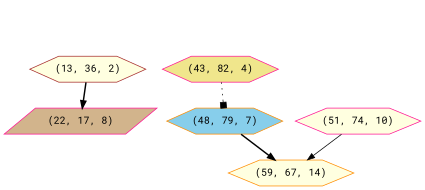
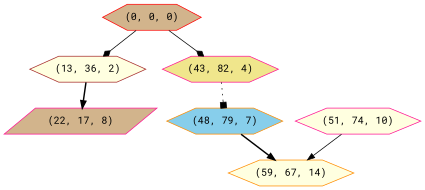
node "(0, 0, 0)": added
